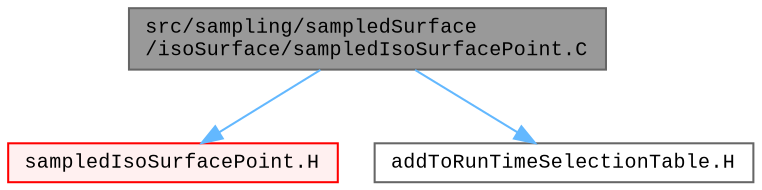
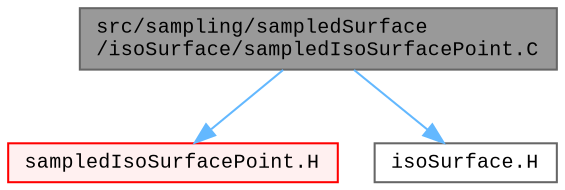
node "addToRunTimeSelectionTable.H": label "addToRunTimeSelectionTable.H" -> "isoSurface.H"
